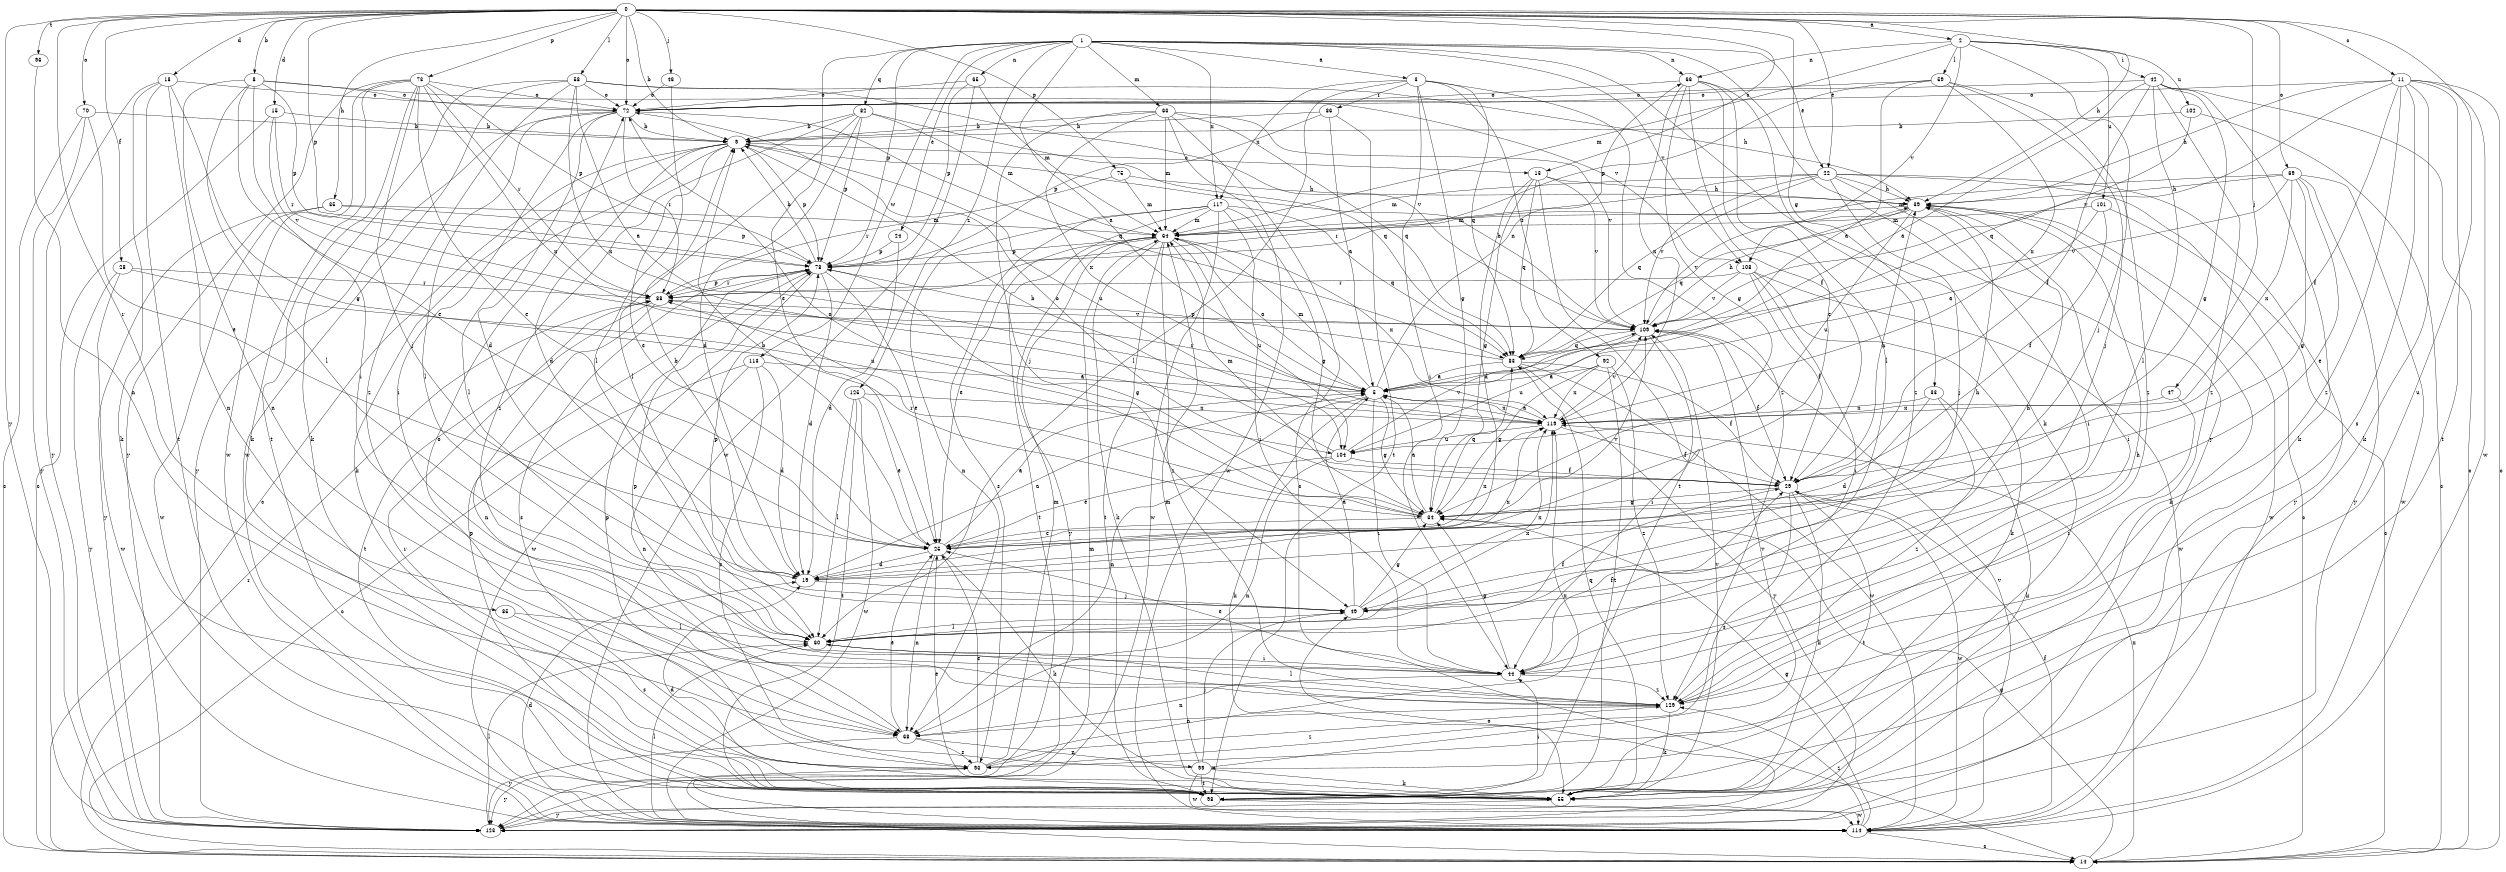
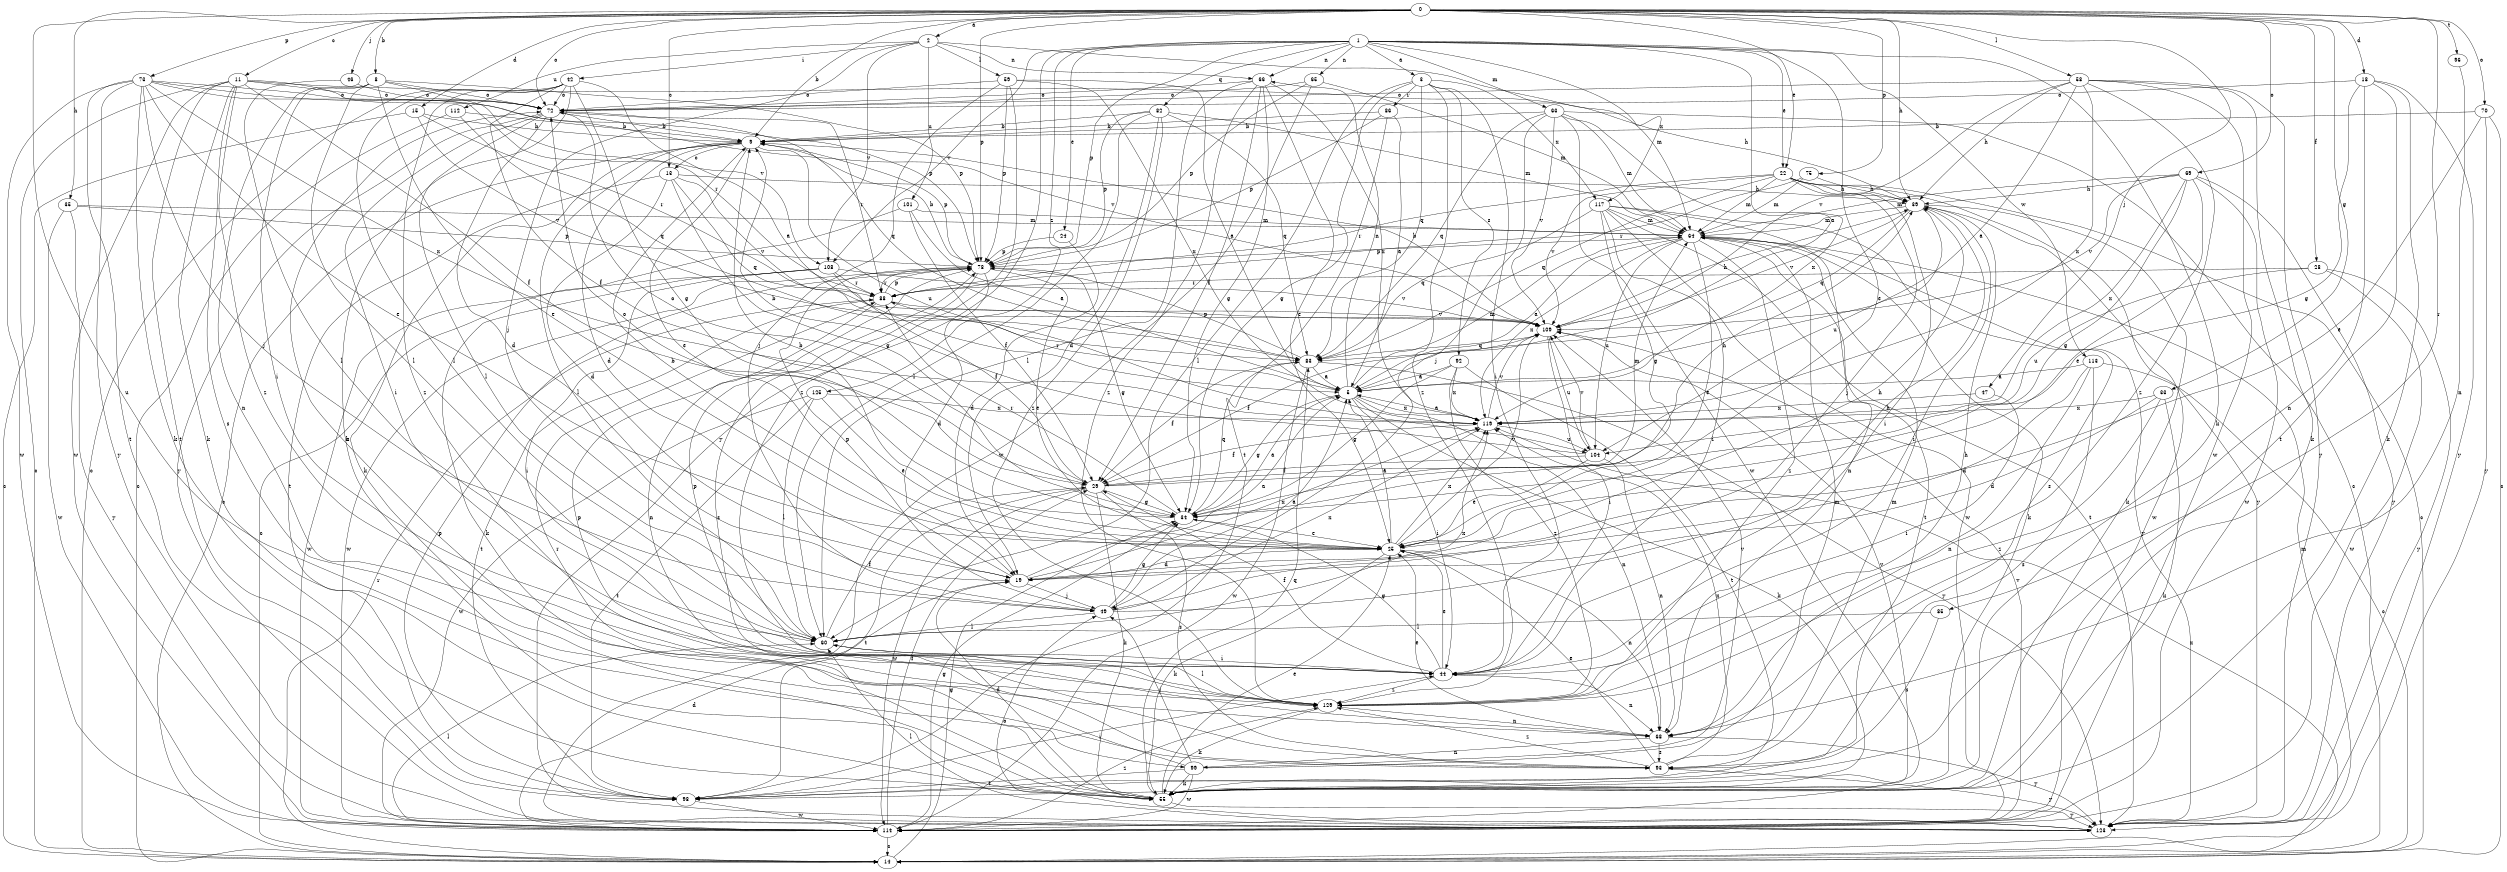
node "102": label "102" -> "112"
edge "0" -> "123": now "58" -> "123"
